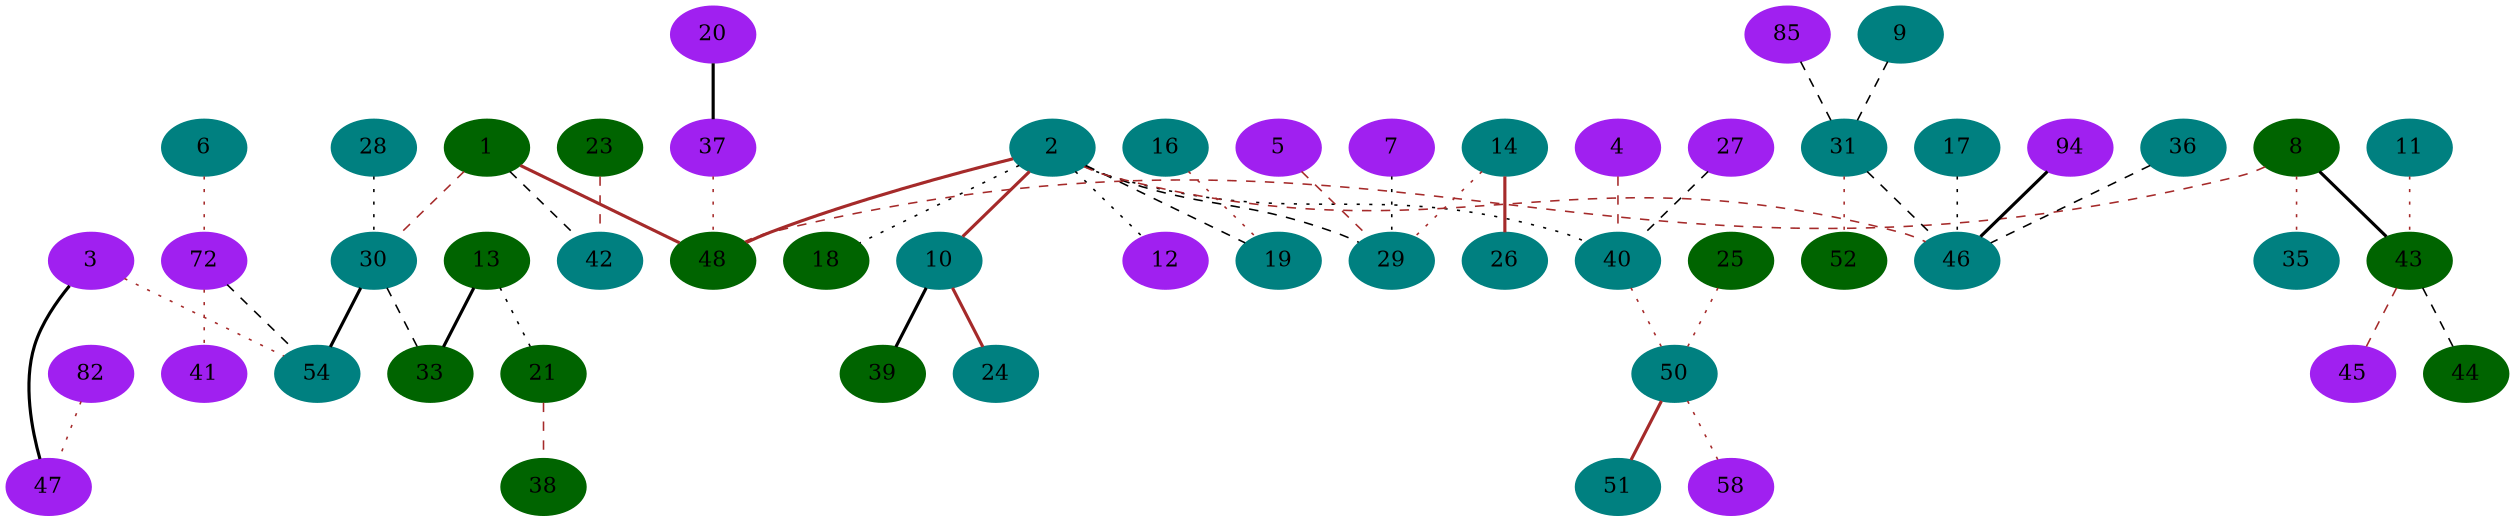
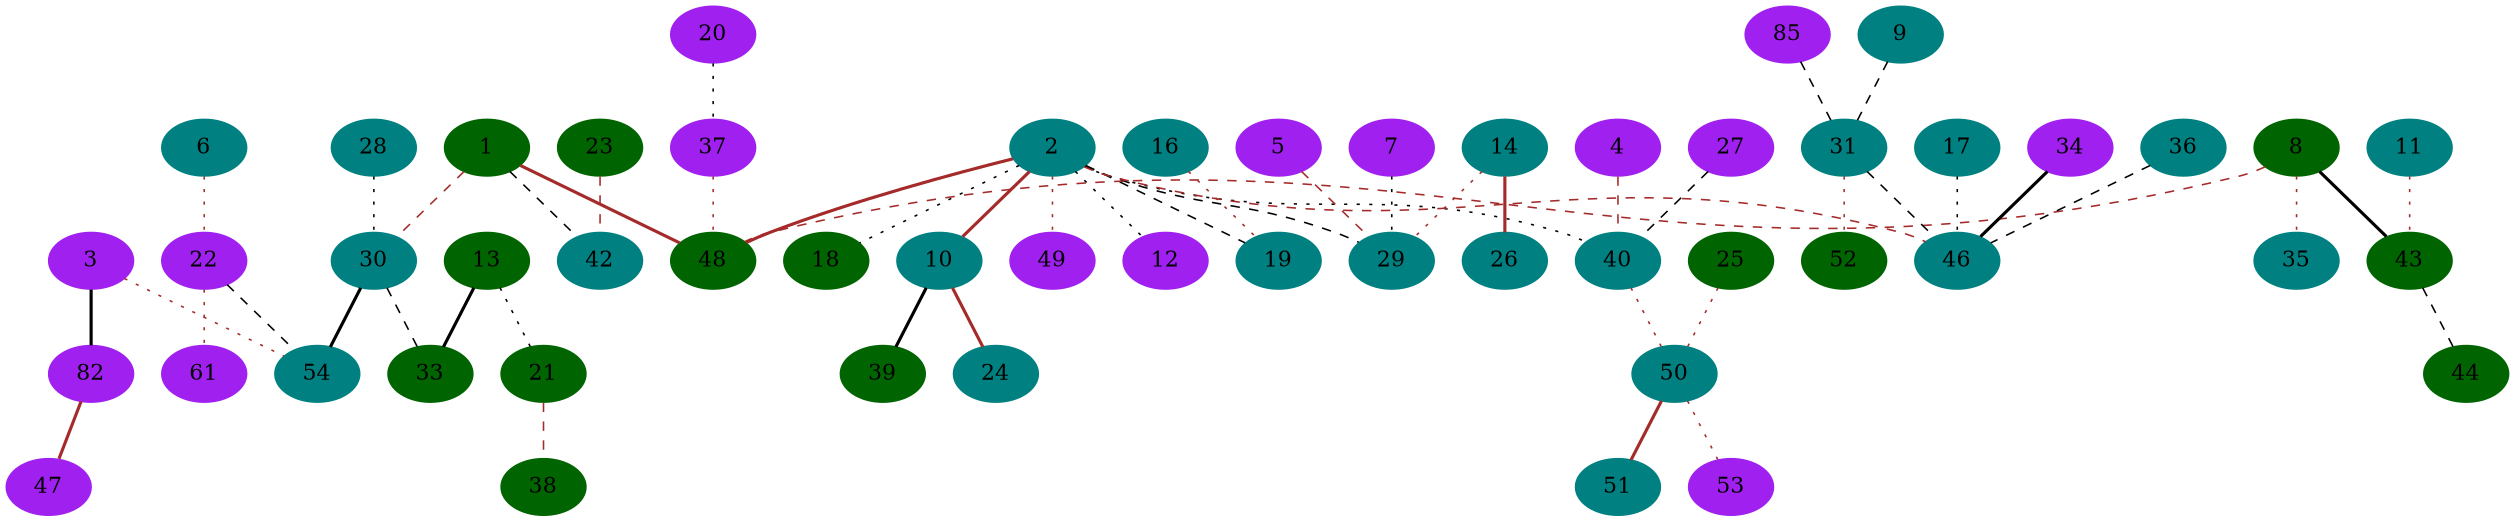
edge "20" -- "37": style bold -> dotted
node "94": label "94" -> "34"
node "72": label "72" -> "22"
node "49": added
edge "3" -- "47": now "3" -- "82"
node "41": label "41" -> "61"
node "45": removed
edge "82" -- "47": style dotted -> bold
node "58": label "58" -> "53"
